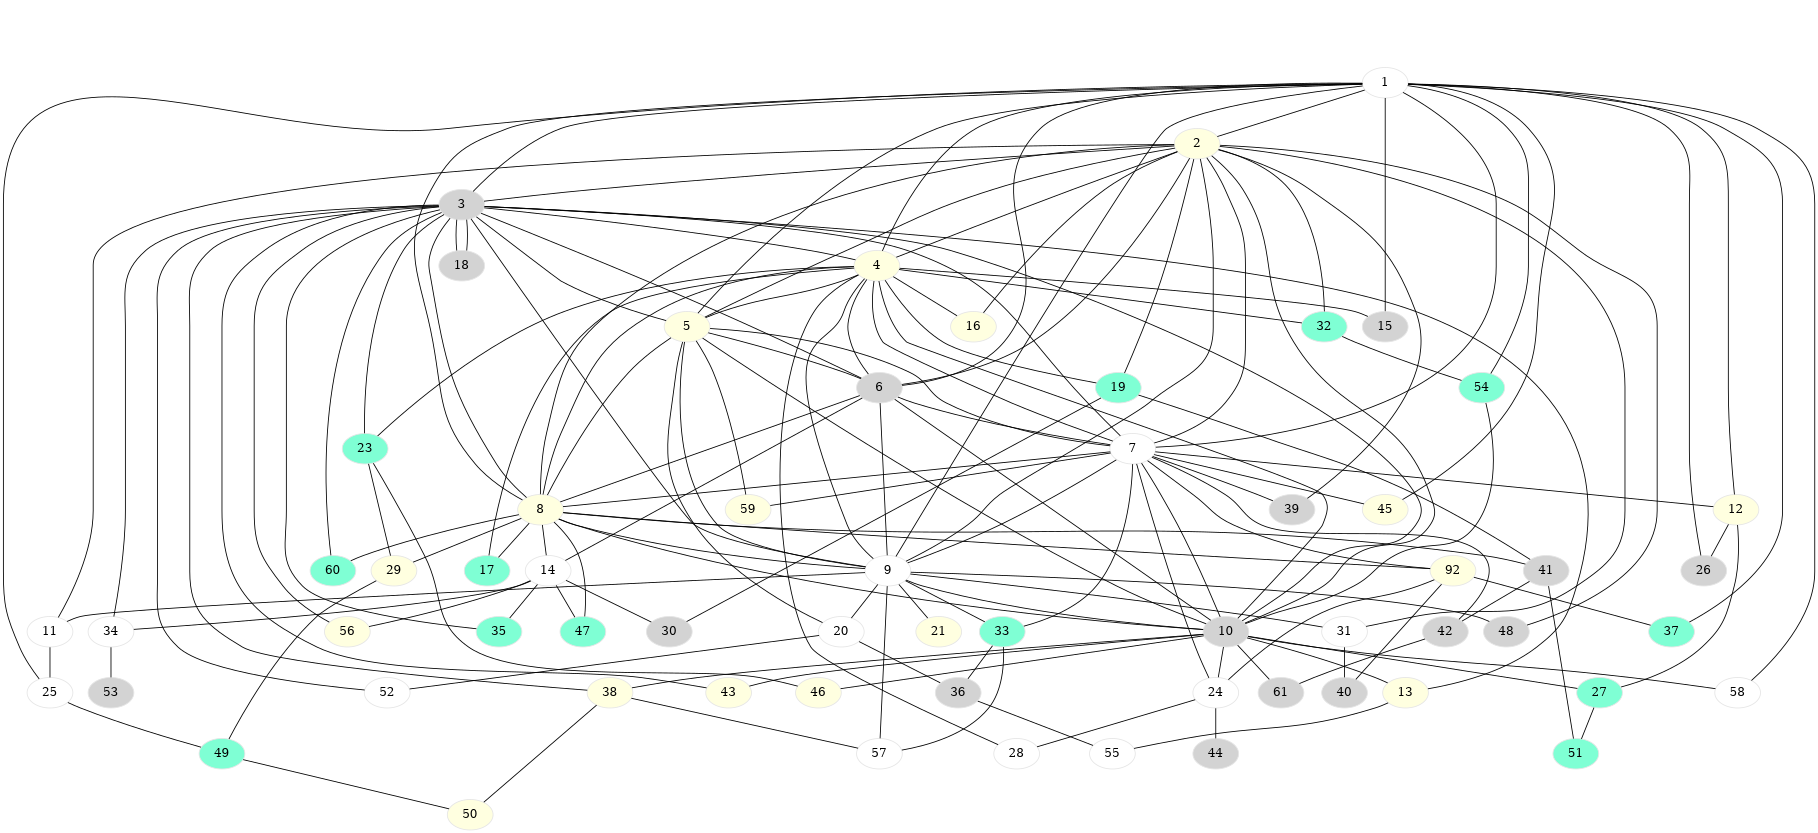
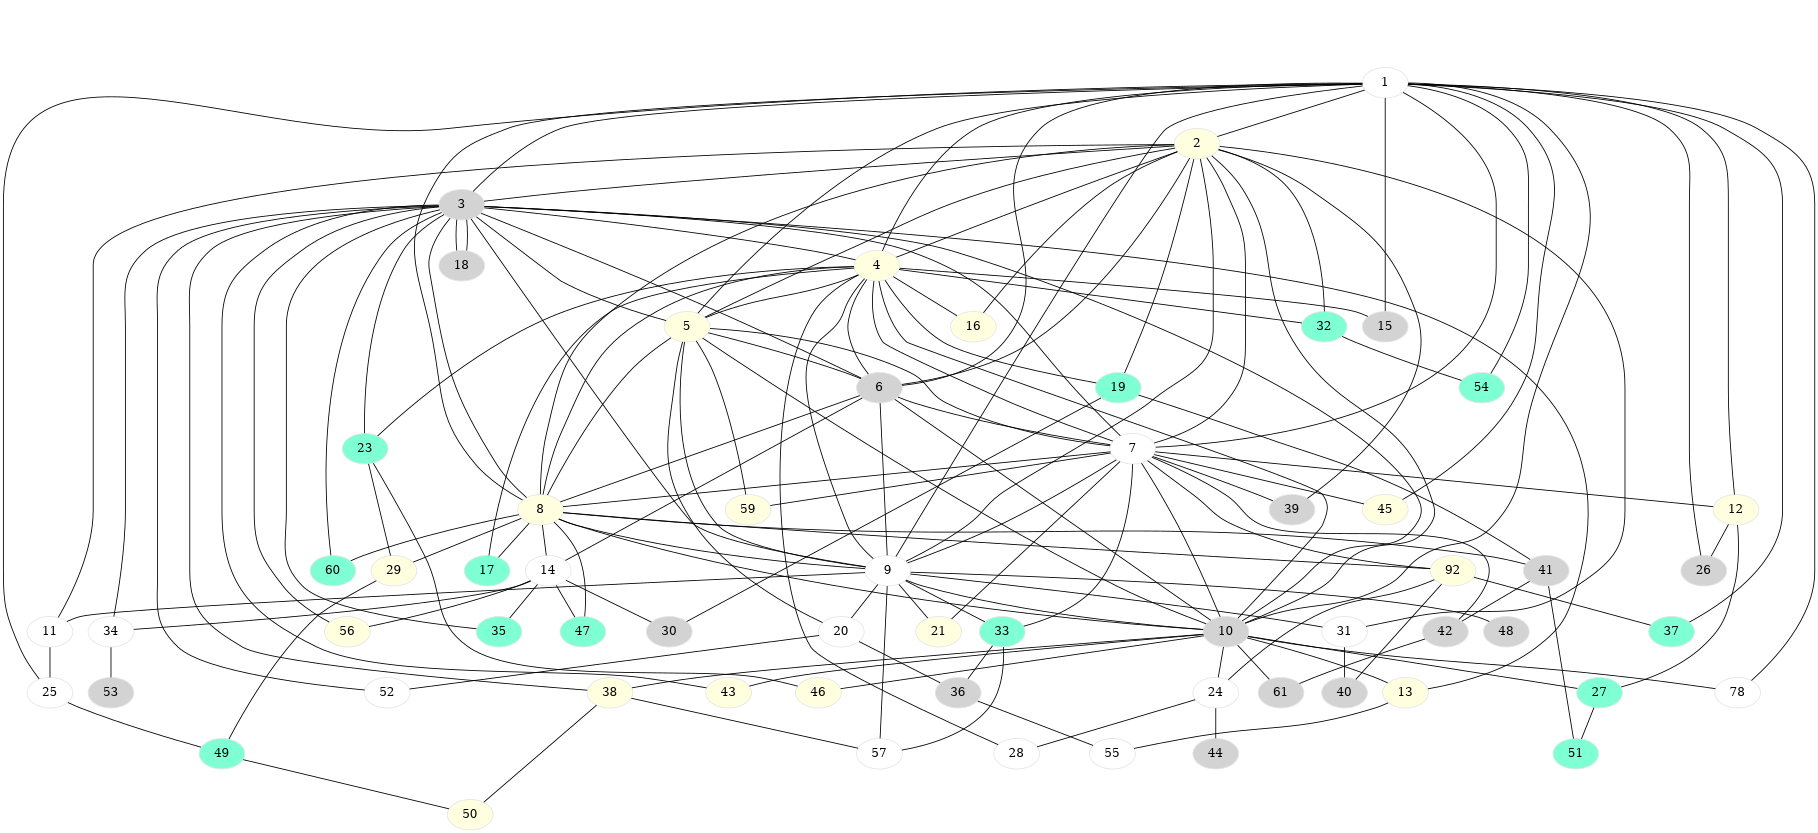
edge "2" -- "48": removed
edge "54" -- "10": now "1" -- "10"
edge "7" -- "24": now "7" -- "21"
node "58": label "58" -> "78"
